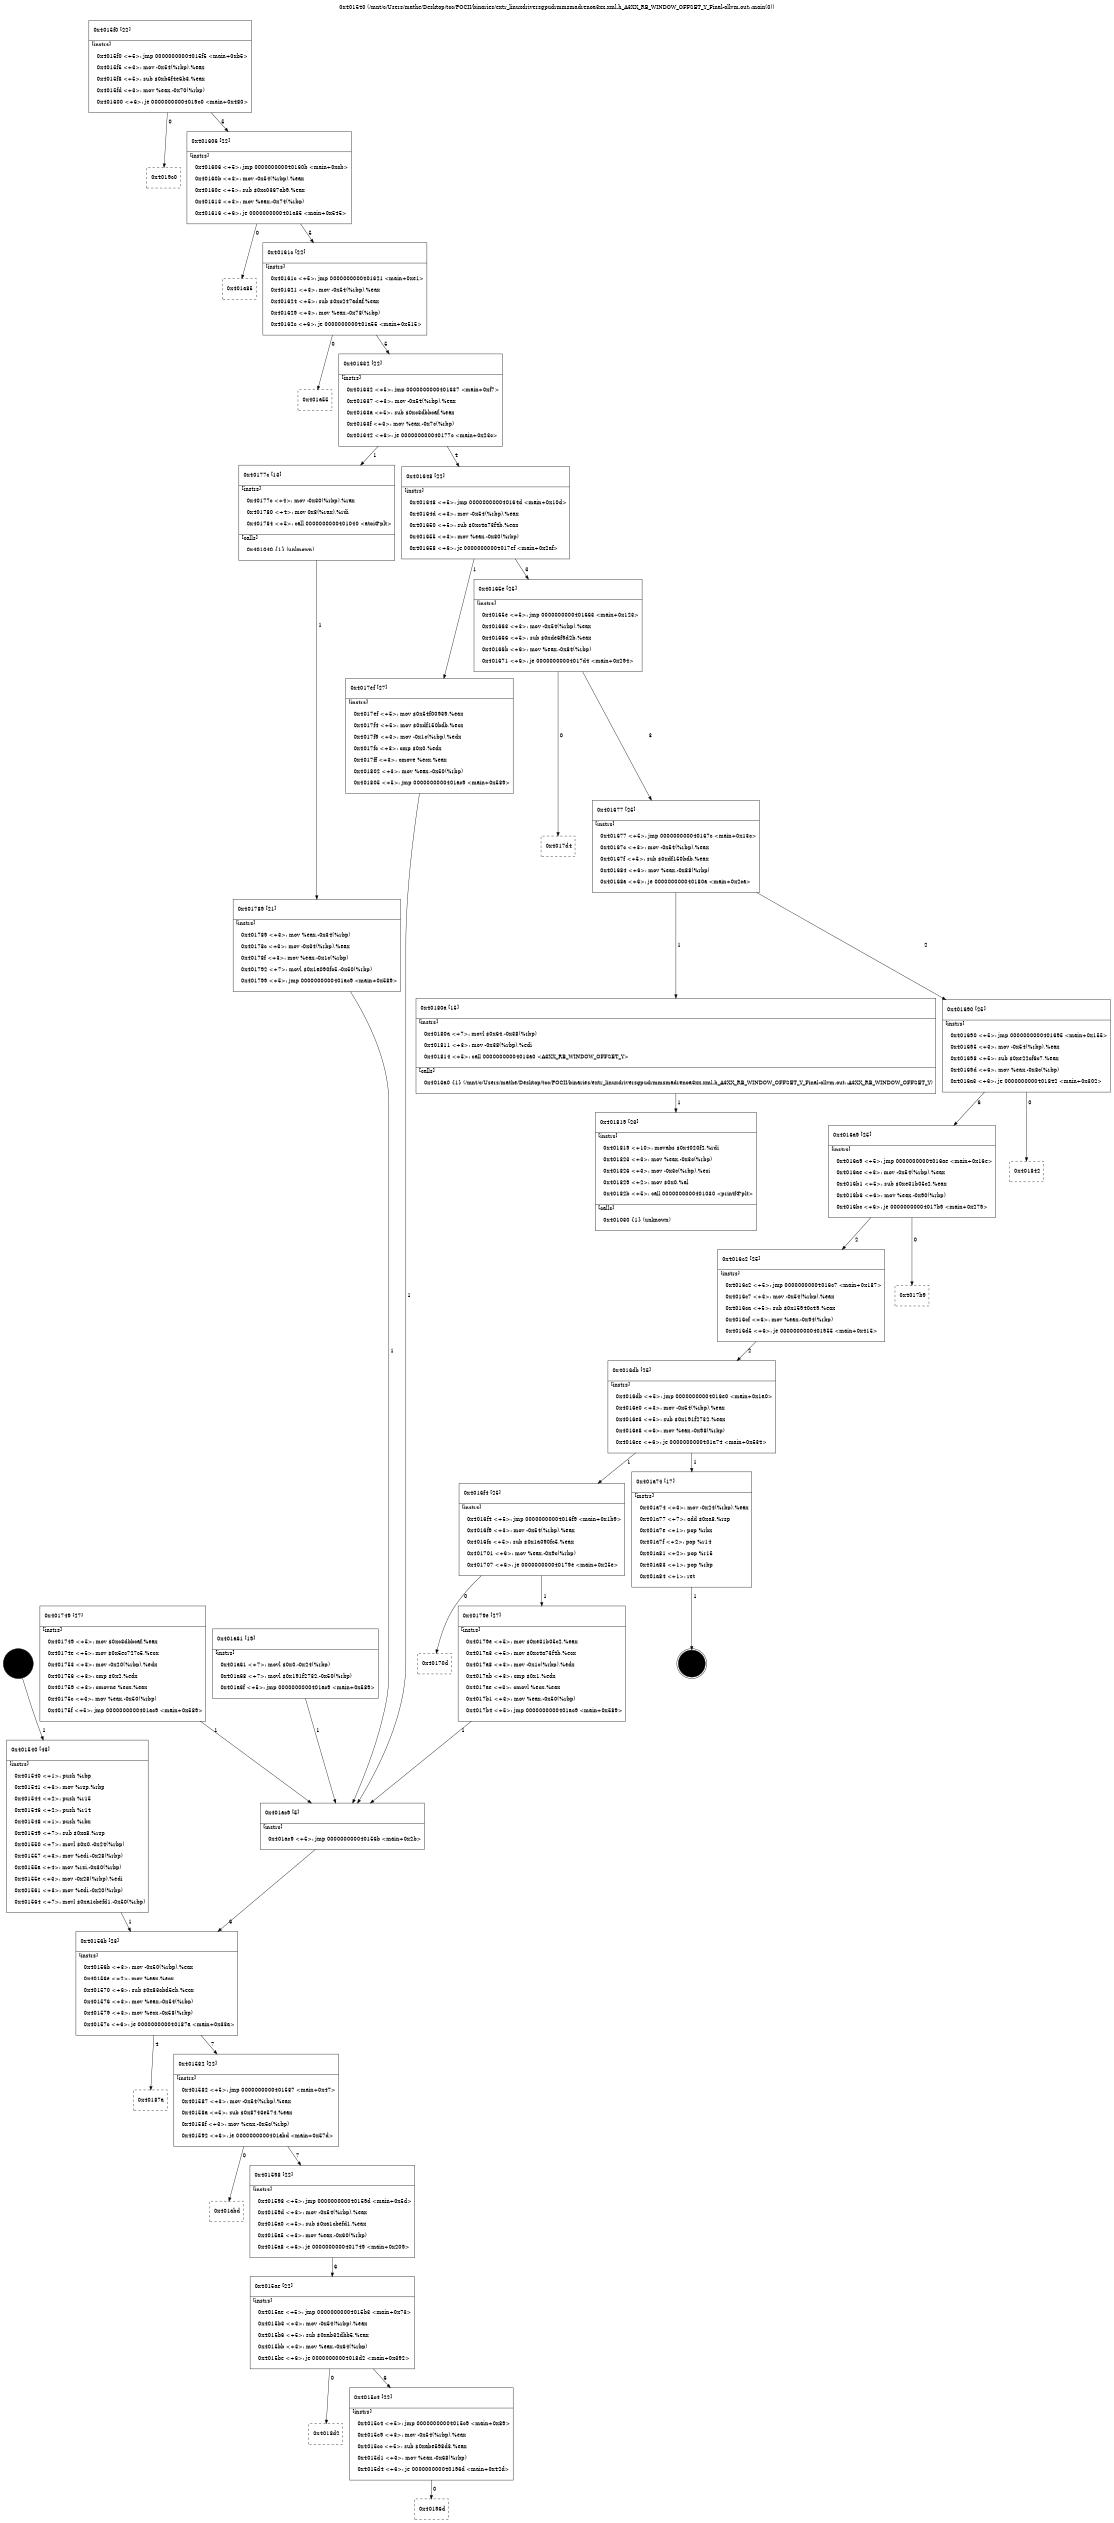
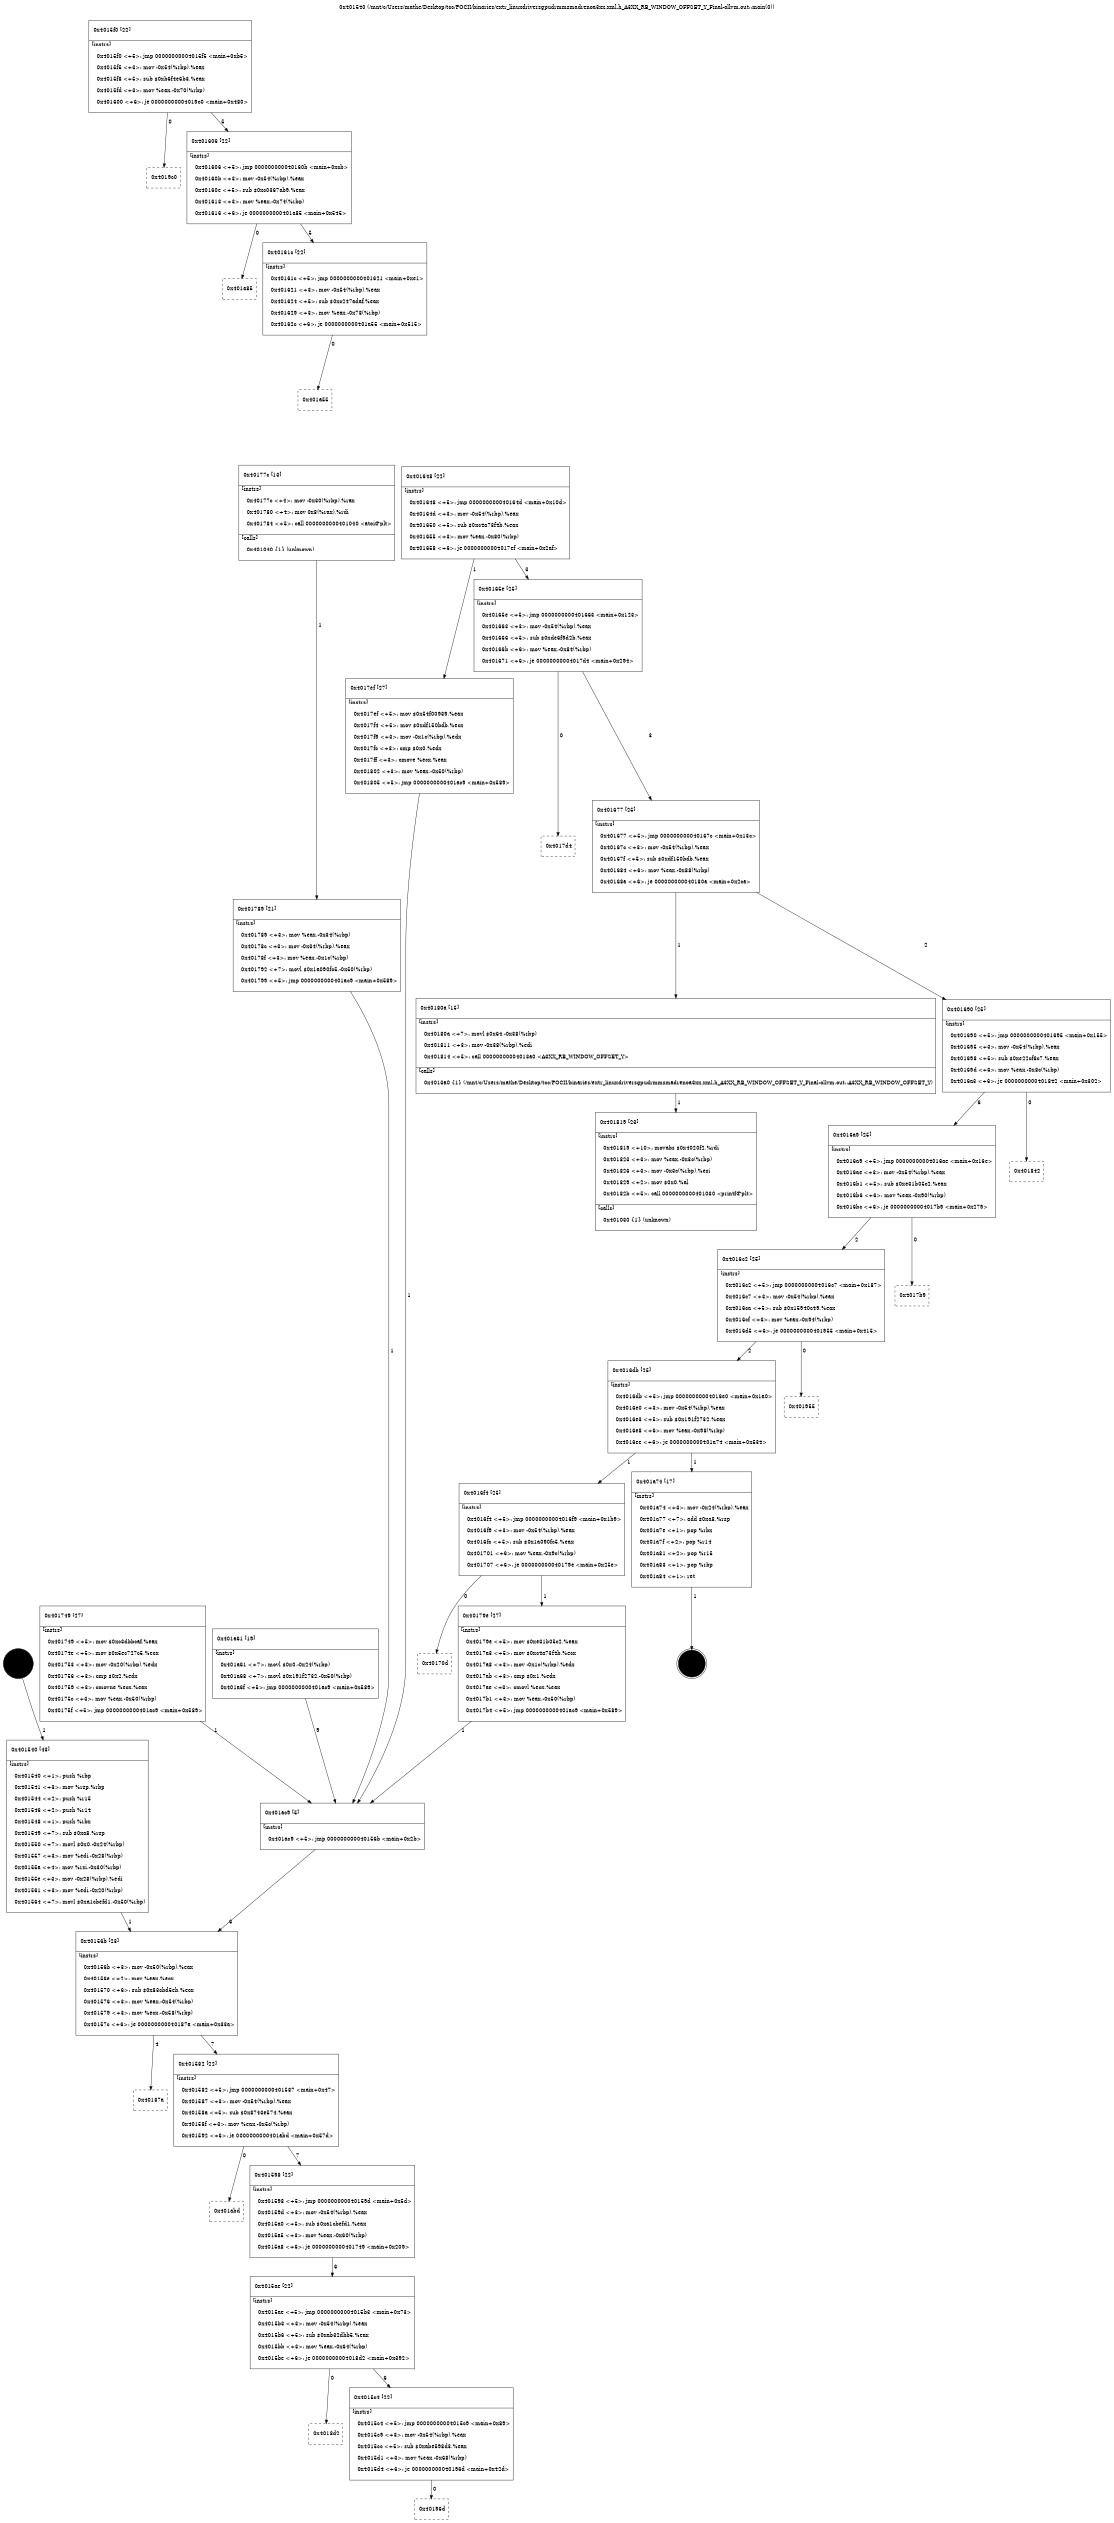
node "0x401632 [22]": removed
node "0x401955": added
edge "0x401a61 [19]" -> "0x401ac9 [5]": label " 1" -> " 9"
